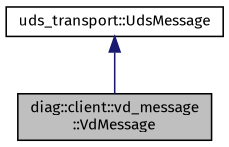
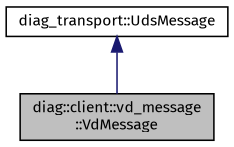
node "uds_transport::UdsMessage": label "uds_transport::UdsMessage" -> "diag_transport::UdsMessage"
